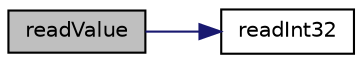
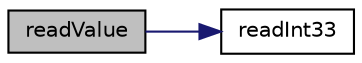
node "readInt32": label "readInt32" -> "readInt33"
